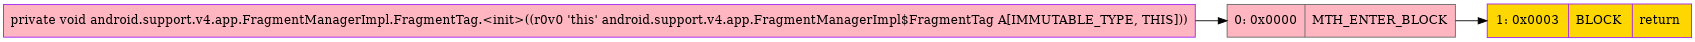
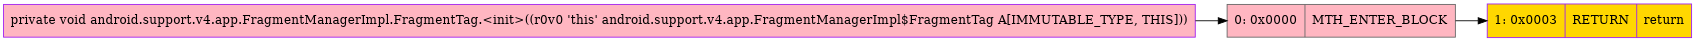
node "1: 0x0003": text "BLOCK" -> "RETURN"
